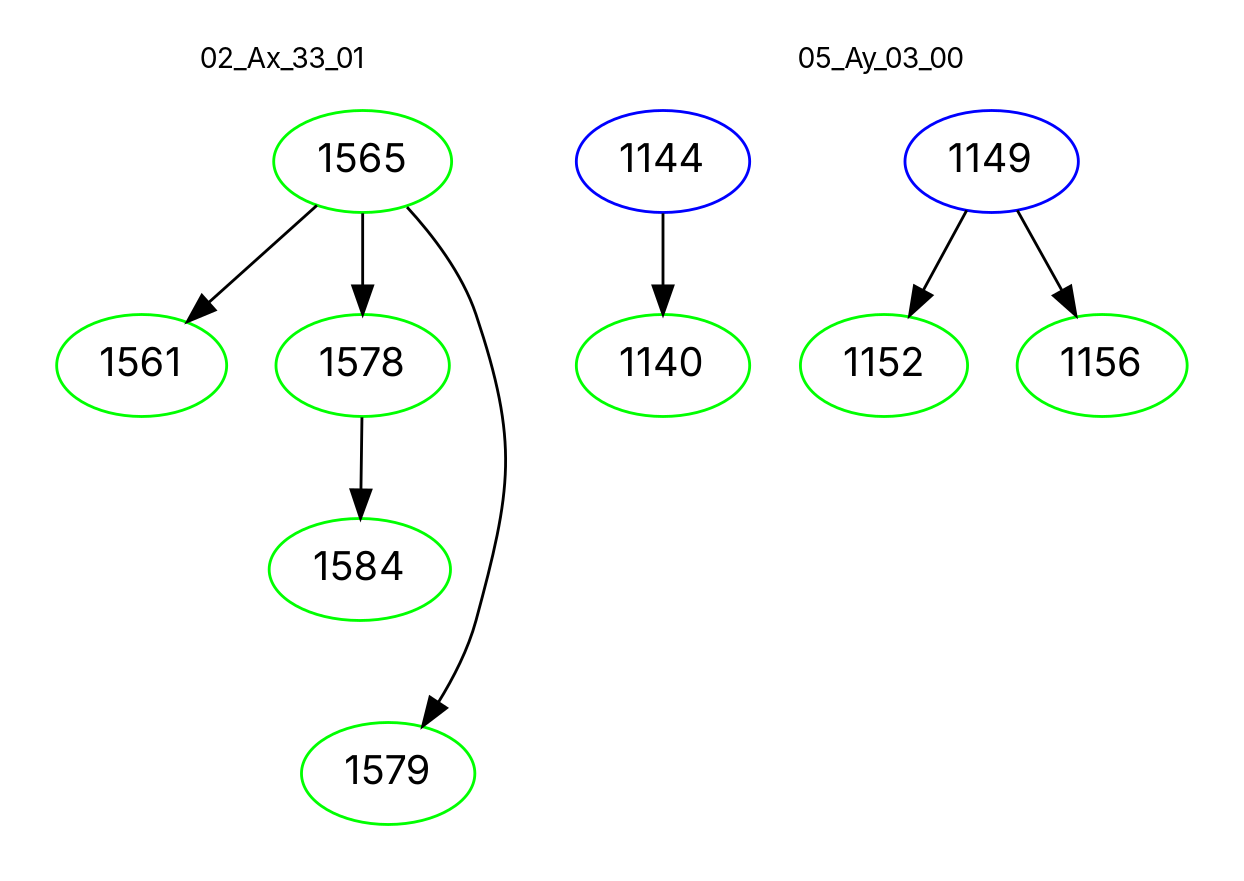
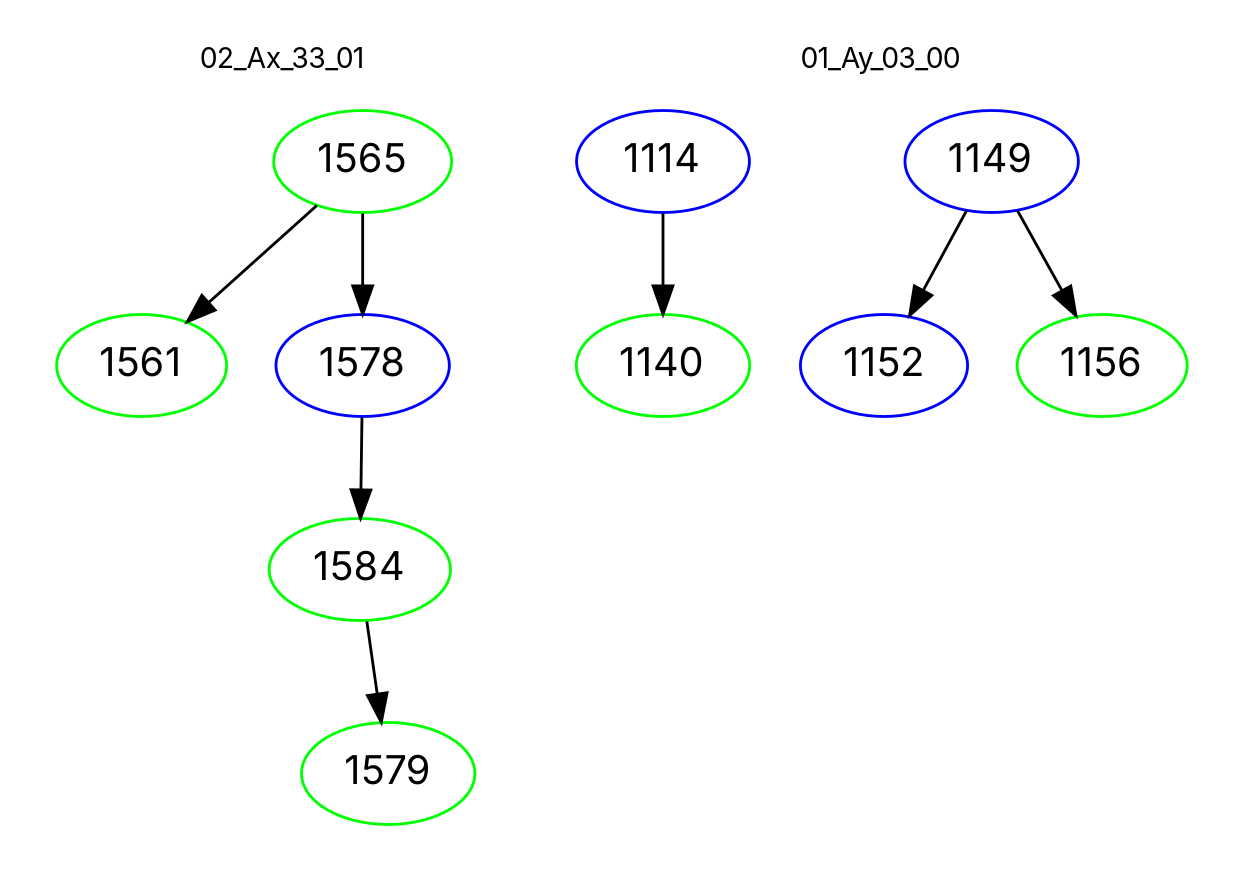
cluster "05_Ay_03_00": label "05_Ay_03_00" -> "01_Ay_03_00"
node "1144": label "1144" -> "1114"
node "1578": color green -> blue
node "1152": color green -> blue
edge "1565" -> "1579": now "1584" -> "1579"
